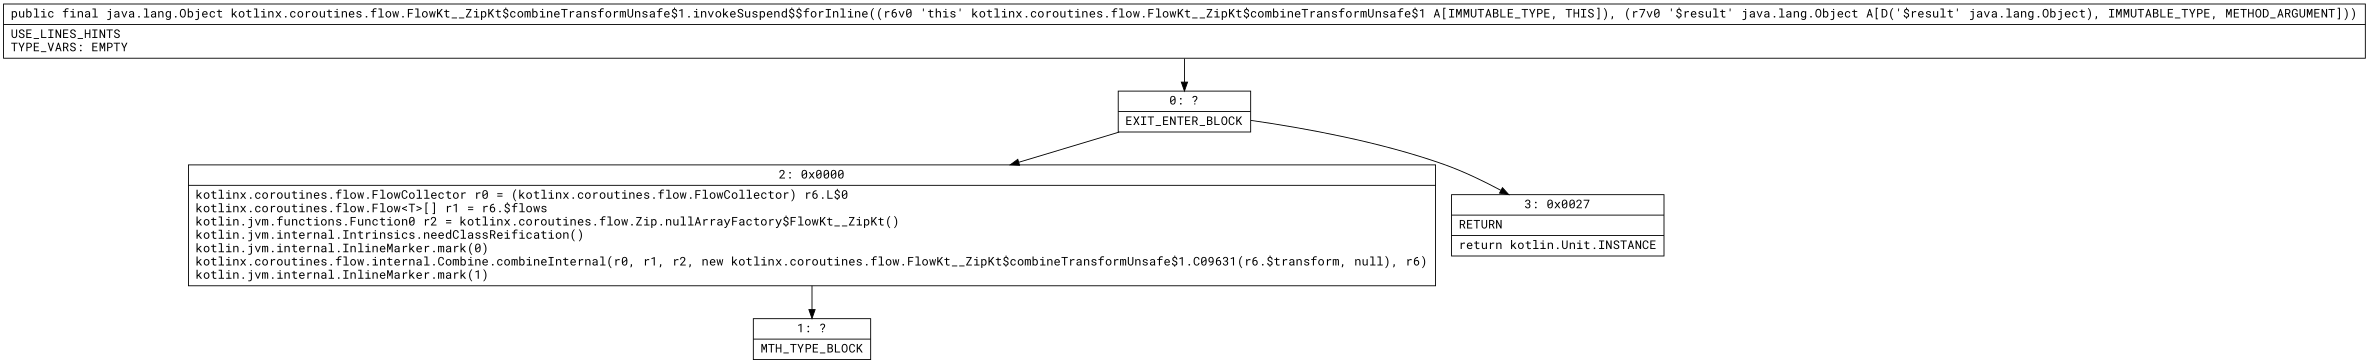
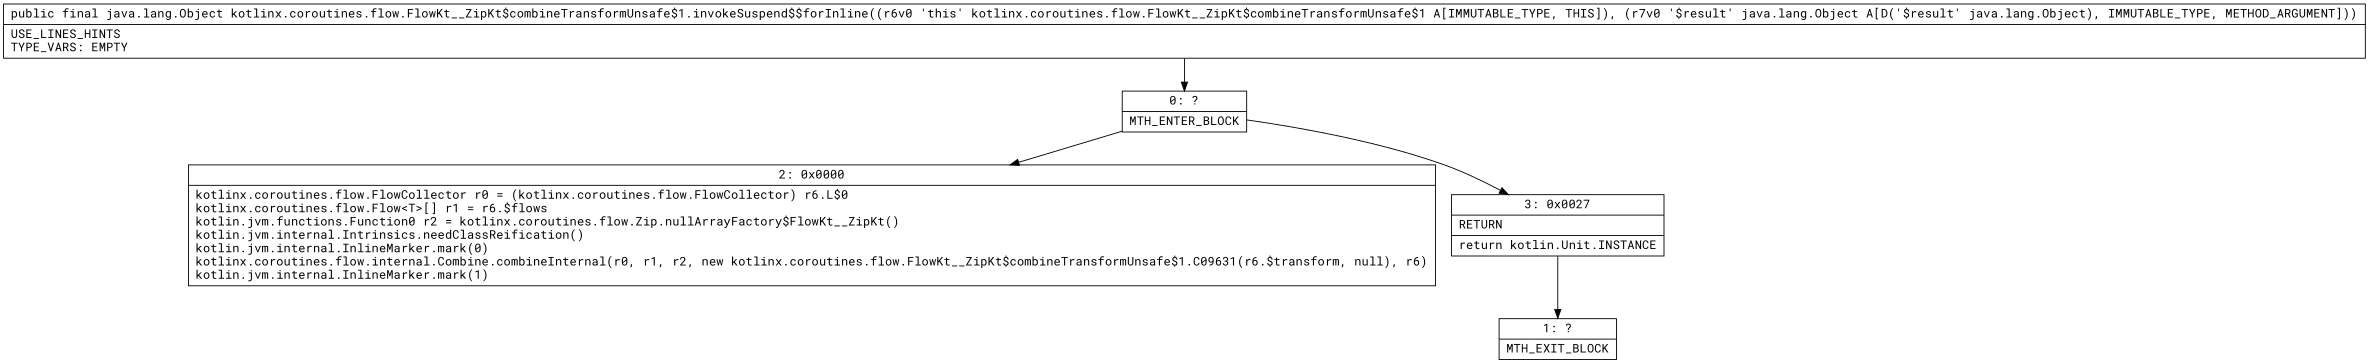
node "0: ?": text "EXIT_ENTER_BLOCK" -> "MTH_ENTER_BLOCK"
edge "2: 0x0000" -> "1: ?": now "3: 0x0027" -> "1: ?"
node "1: ?": text "MTH_TYPE_BLOCK" -> "MTH_EXIT_BLOCK"
